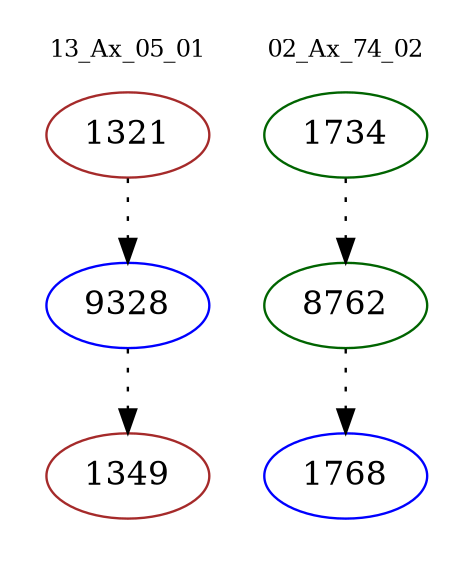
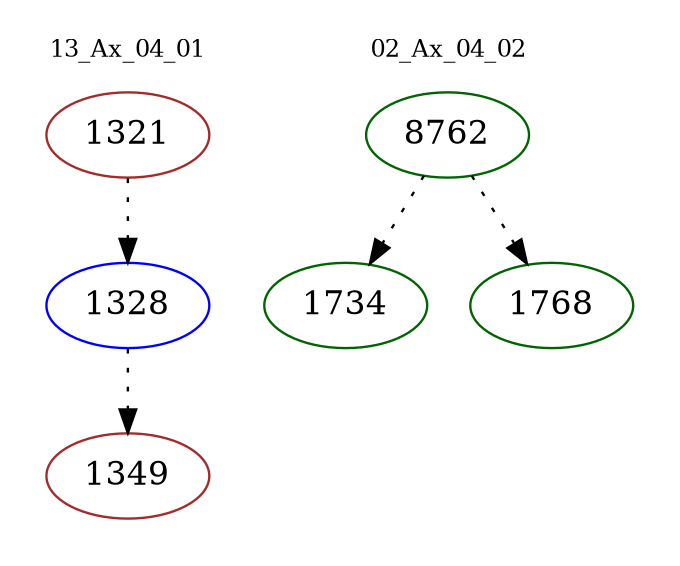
cluster "13_Ax_05_01": label "13_Ax_05_01" -> "13_Ax_04_01"
cluster "02_Ax_74_02": label "02_Ax_74_02" -> "02_Ax_04_02"
edge "1734" -> "8762": reversed
node "9328": label "9328" -> "1328"
node "1768": color blue -> darkgreen
